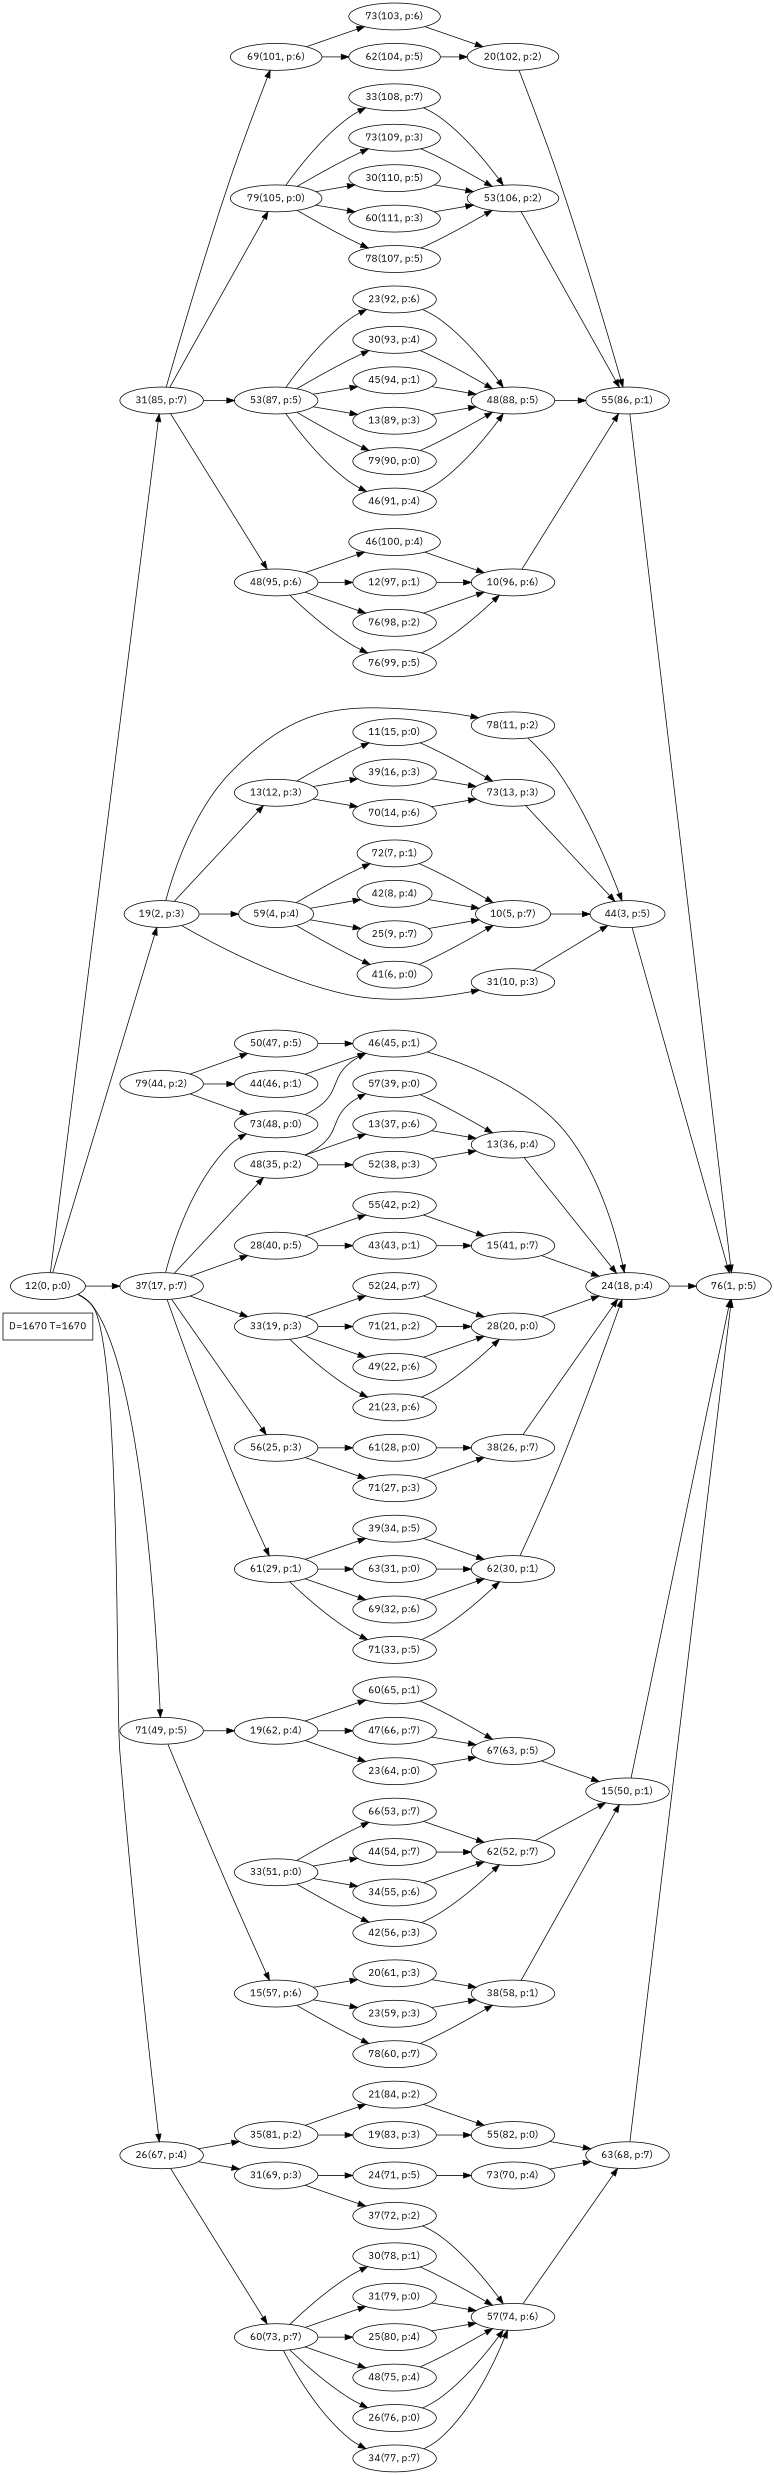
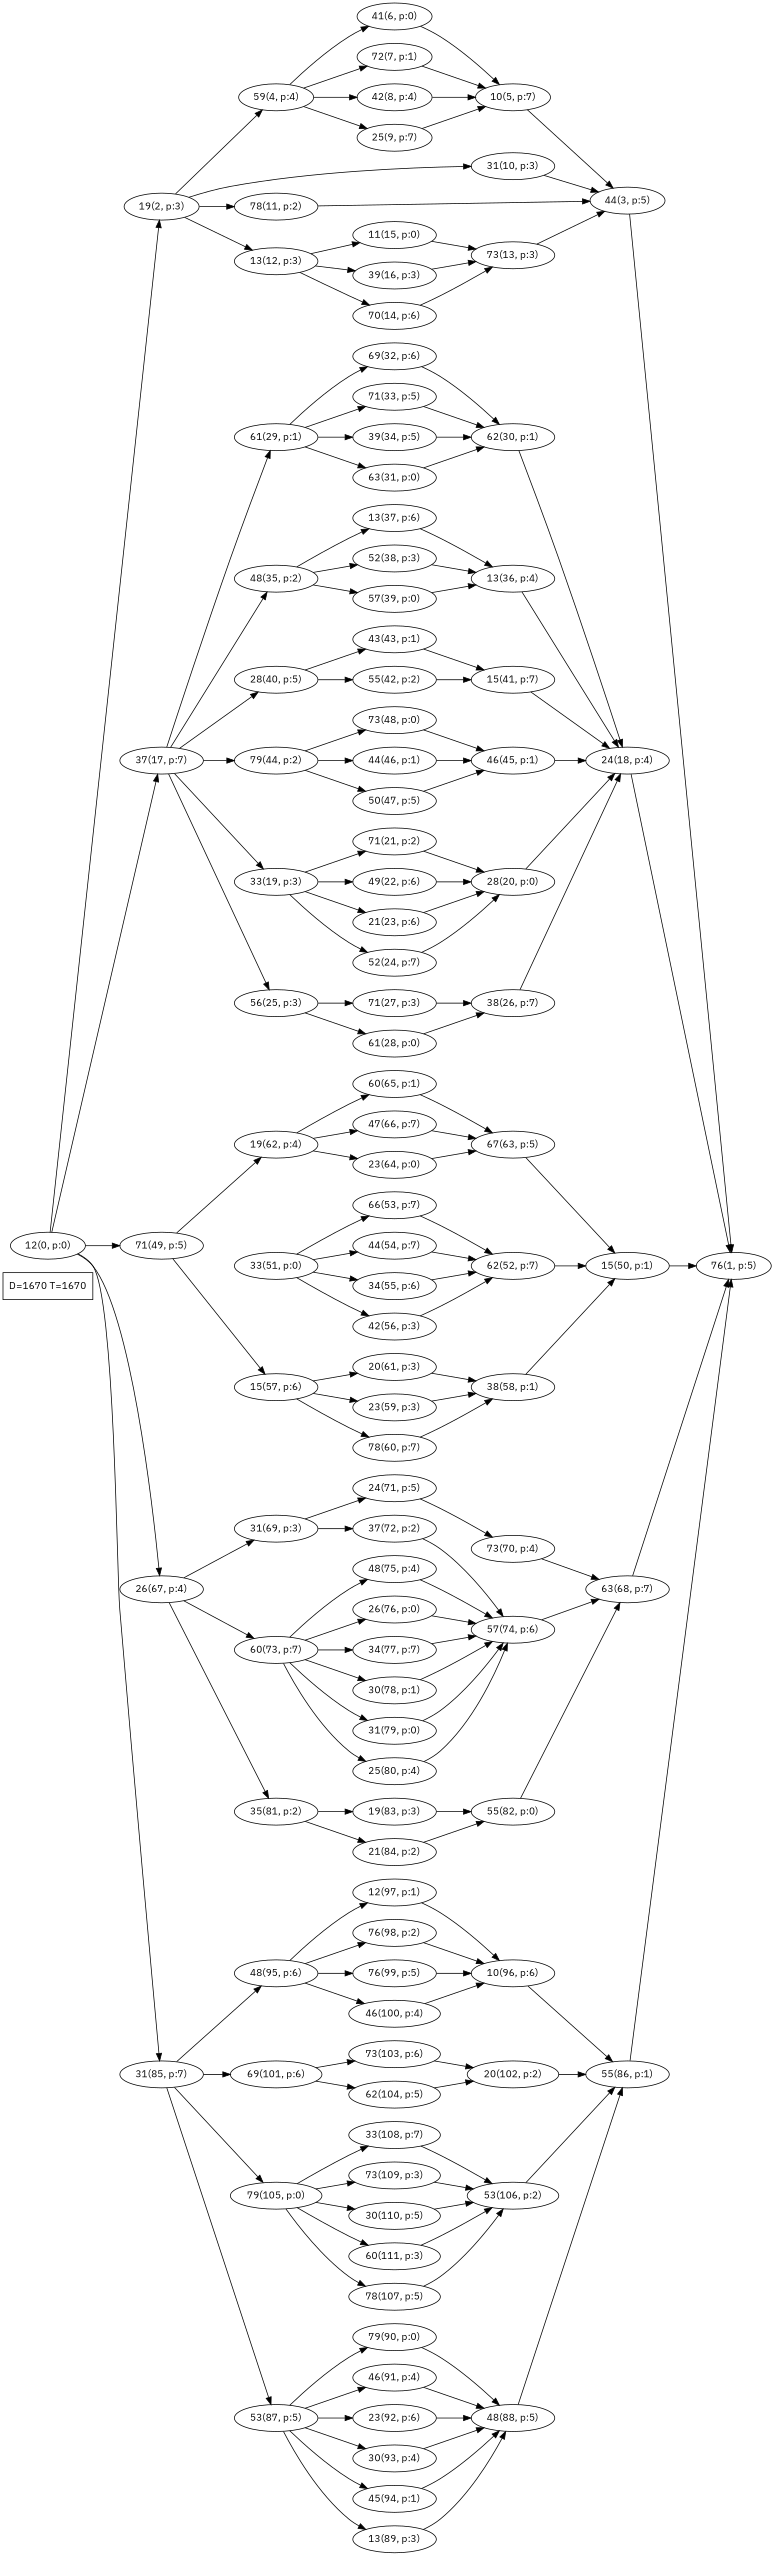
edge "37(17, p:7)" -> "73(48, p:0)": now "37(17, p:7)" -> "79(44, p:2)"
